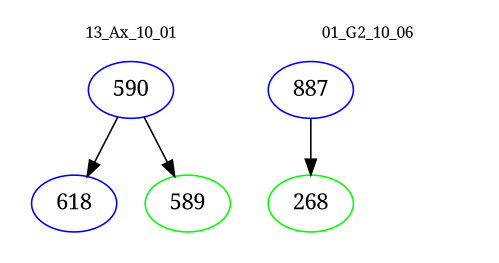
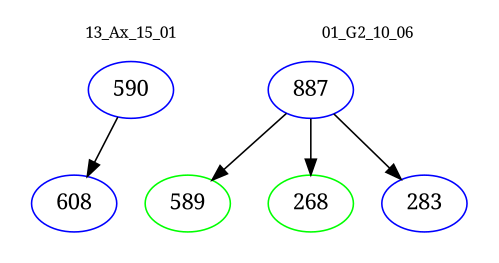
cluster "13_Ax_10_01": label "13_Ax_10_01" -> "13_Ax_15_01"
edge "590" -> "589": now "887" -> "589"
node "618": label "618" -> "608"
node "283": added
